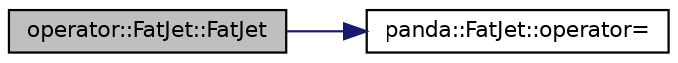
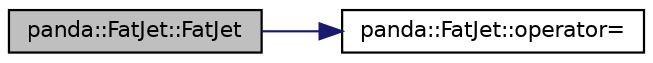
node "operator::FatJet::FatJet": label "operator::FatJet::FatJet" -> "panda::FatJet::FatJet"
